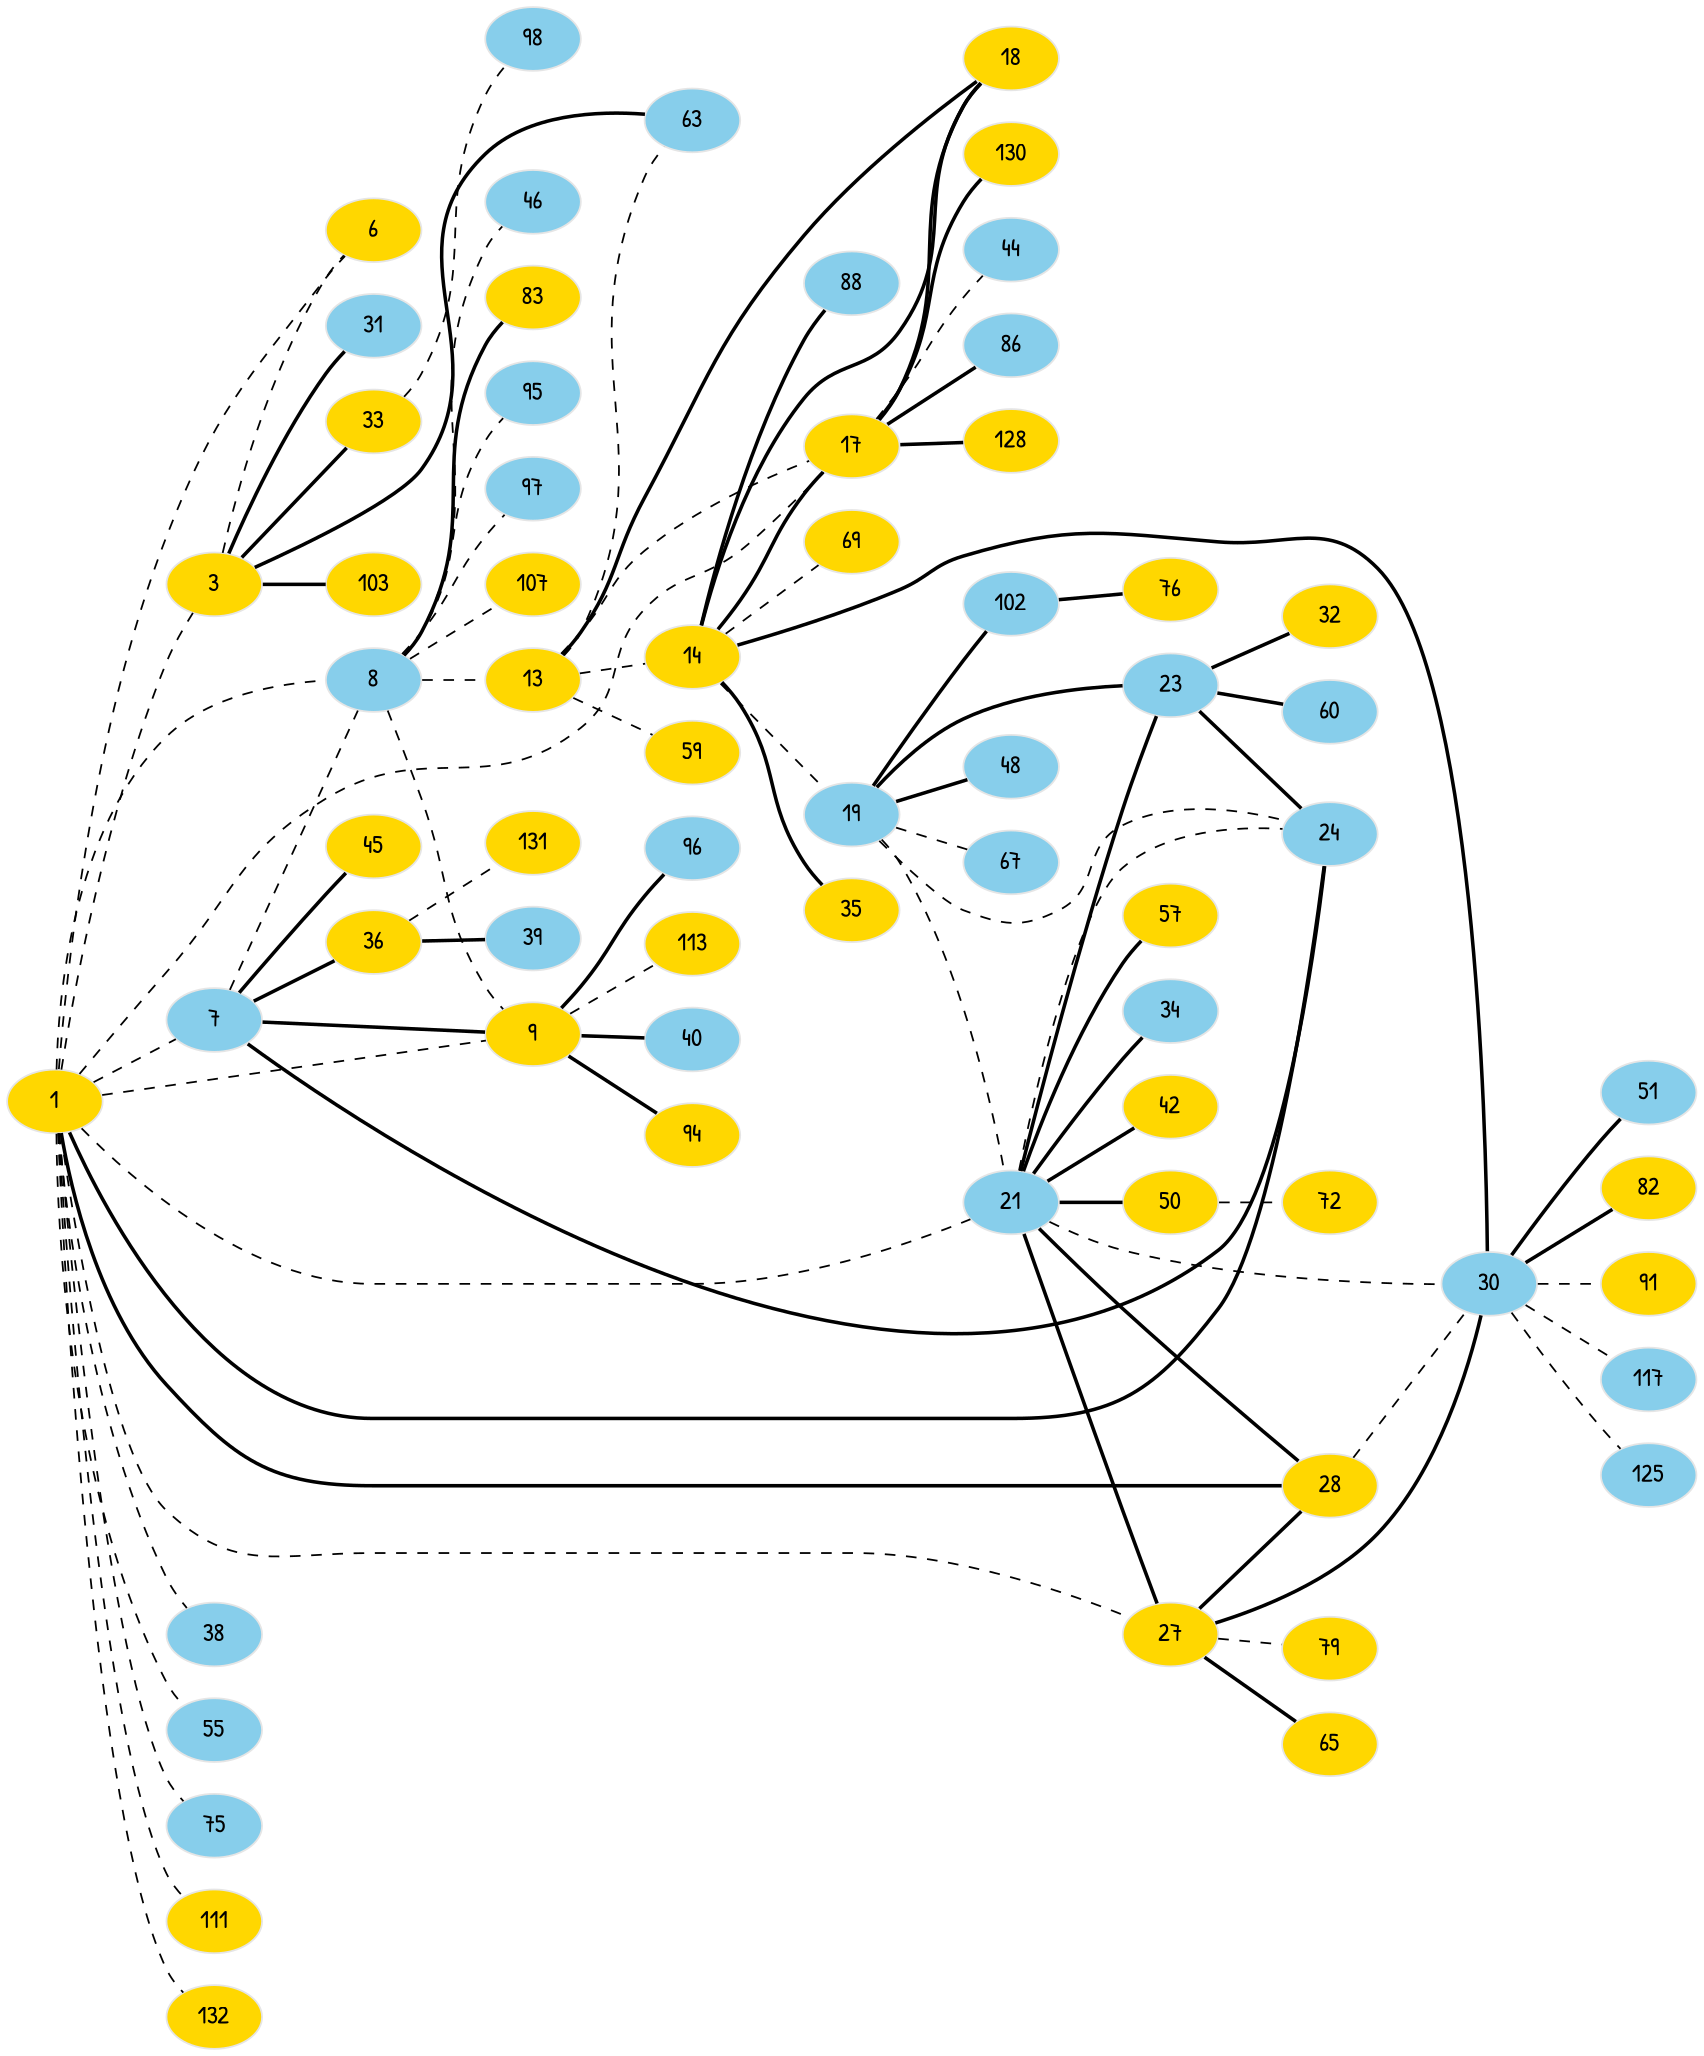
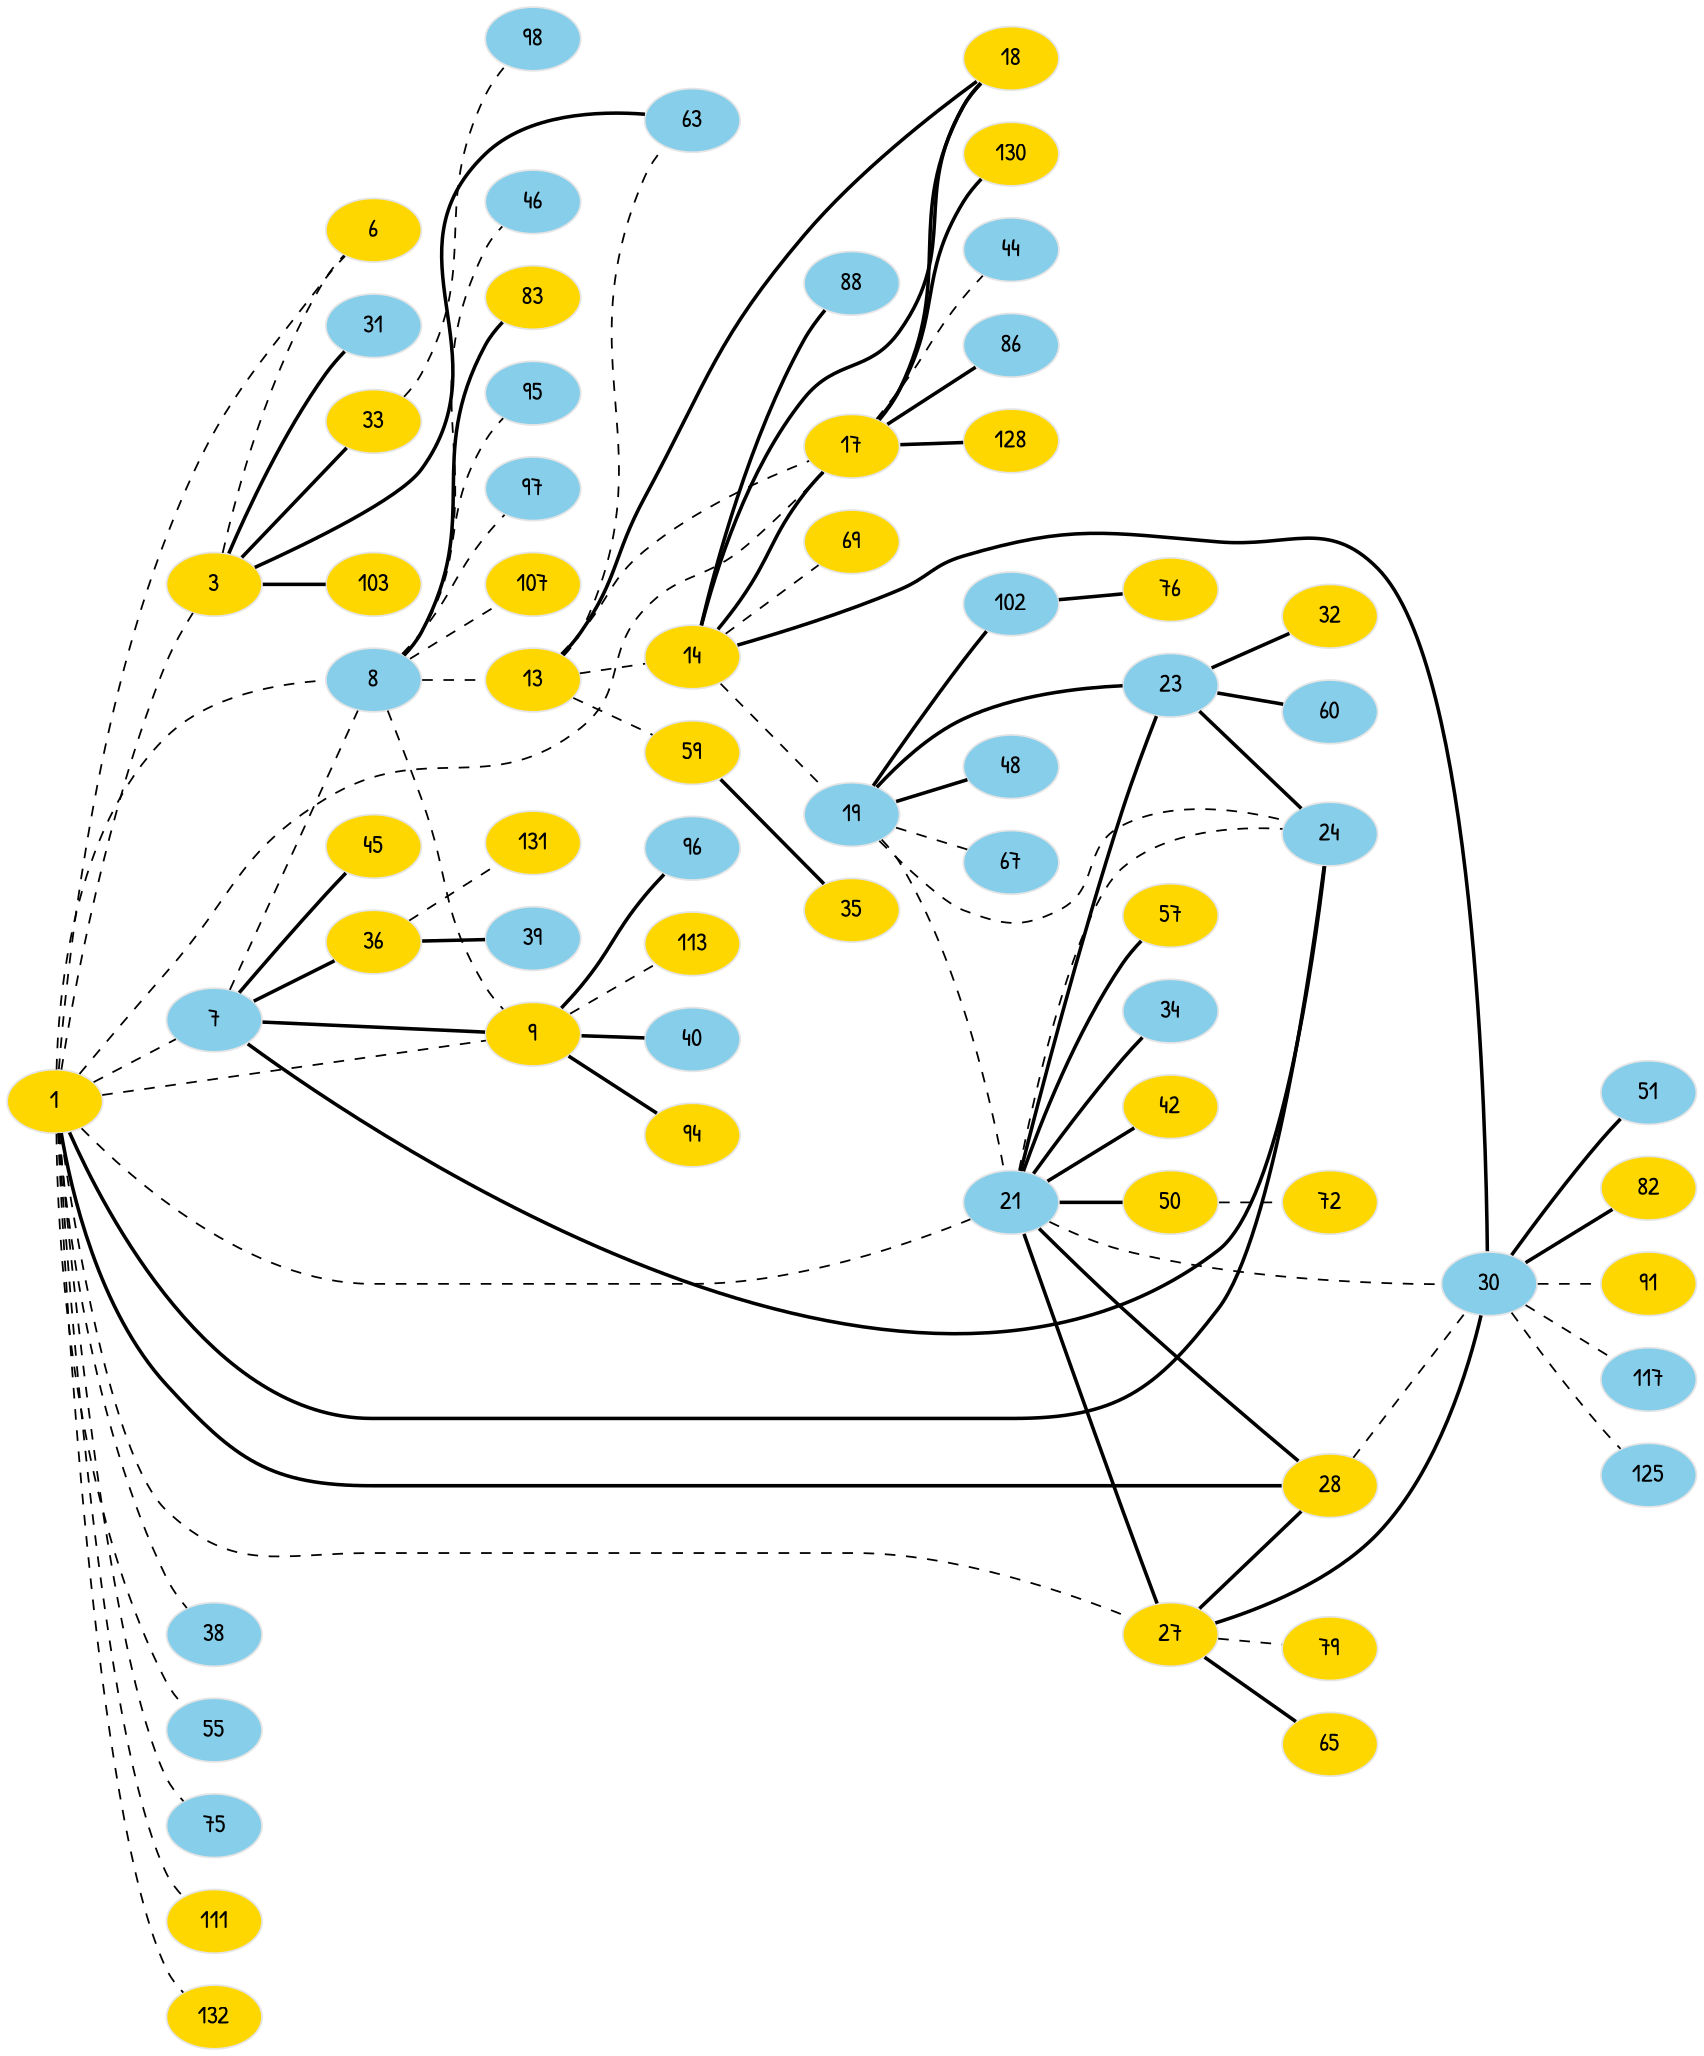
edge "14" -- "35": now "59" -- "35"
